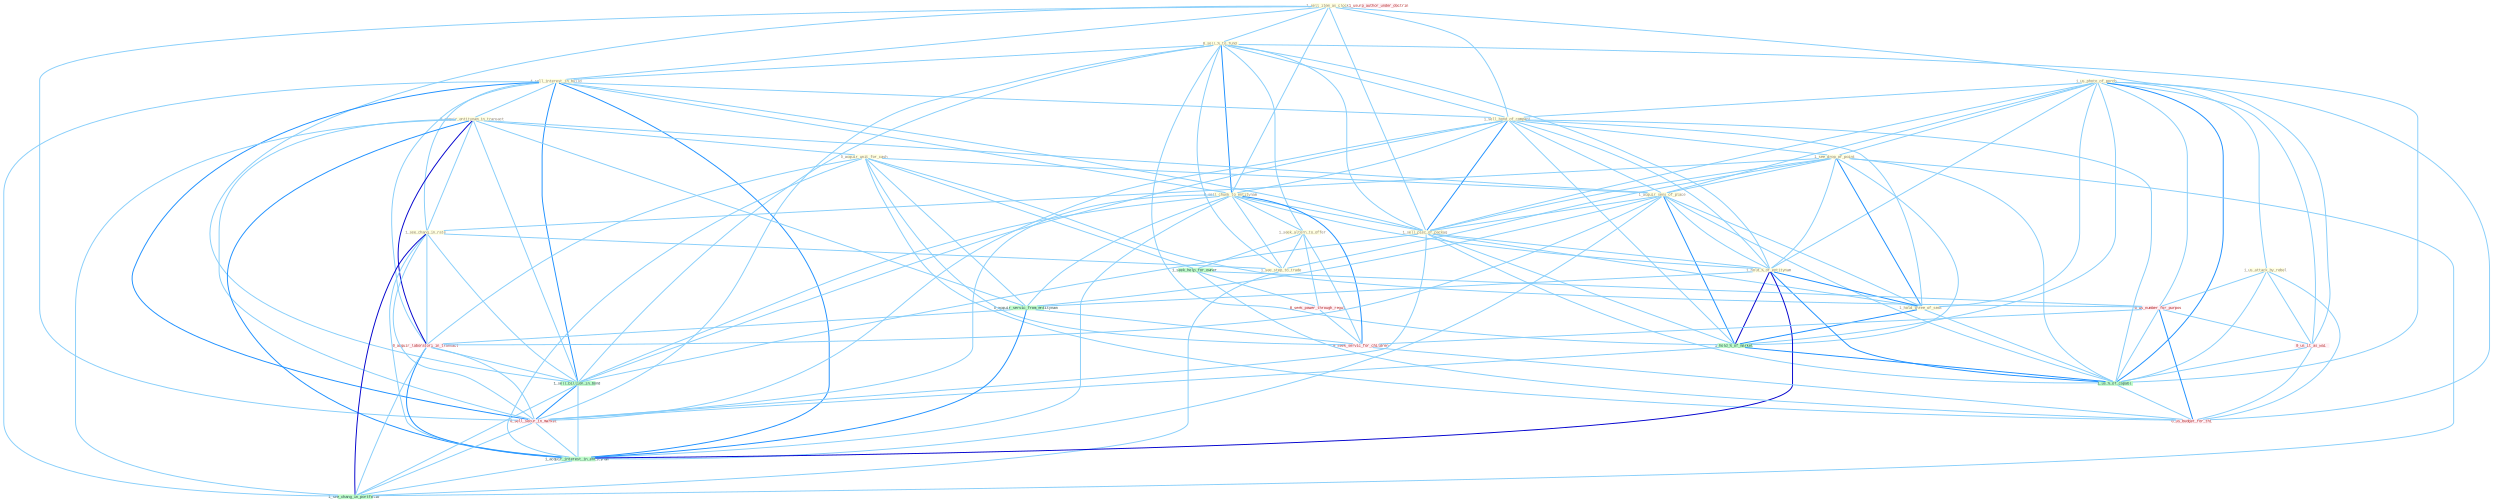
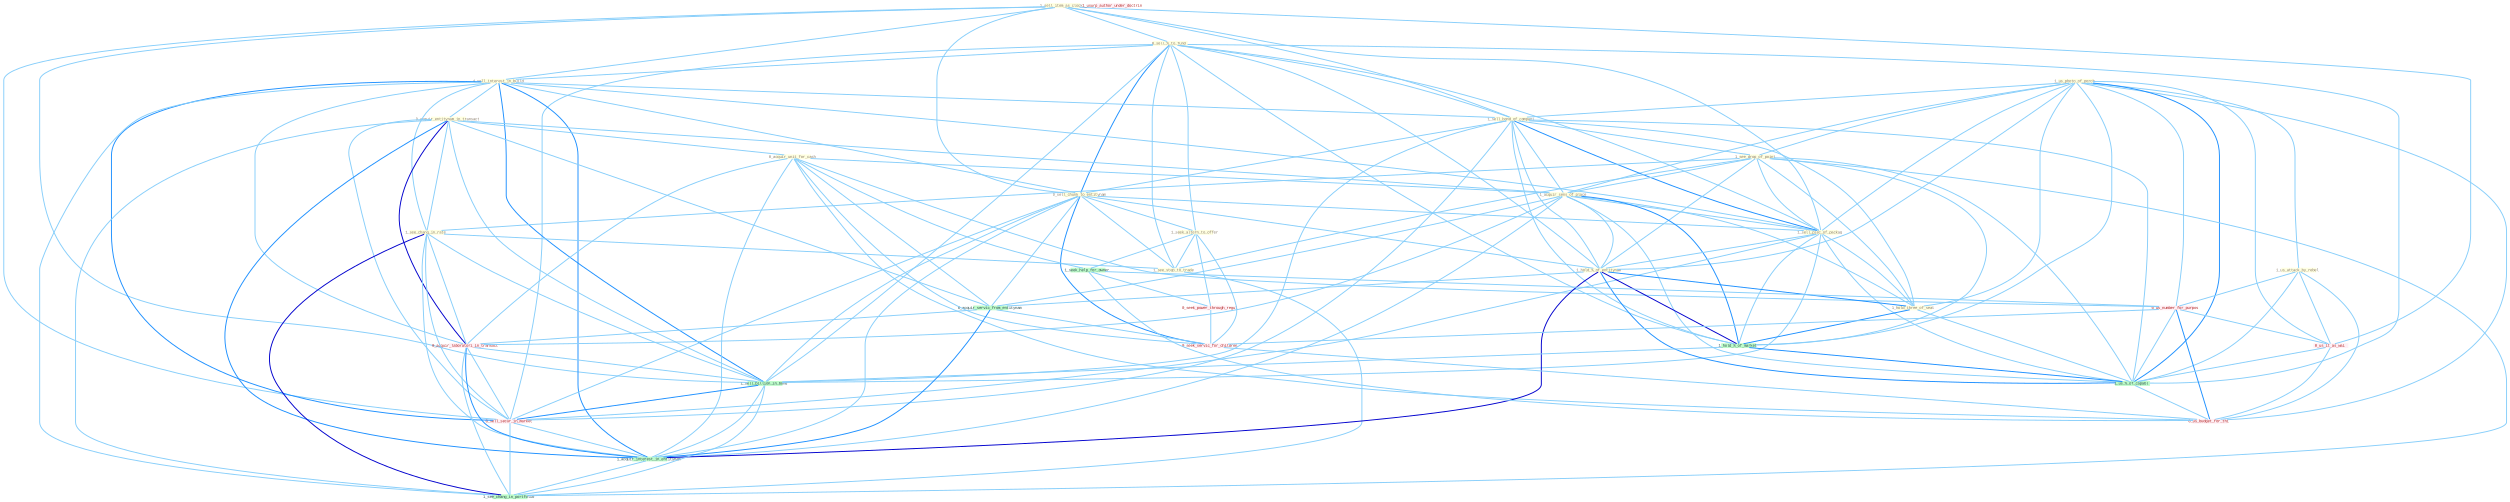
edge "1_see_drop_of_point" -- "1_hold_three_of_seat": color #1e90ff -> #87cefa
edge "1_hold_%_of_market" -- "0_sell_secur_in_market": now "1_hold_%_of_market" -- "1_sell_billion_in_bond"
